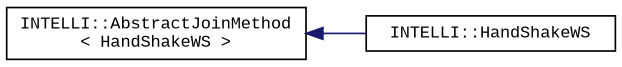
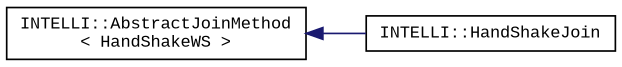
node "INTELLI::HandShakeWS": label "INTELLI::HandShakeWS" -> "INTELLI::HandShakeJoin"
